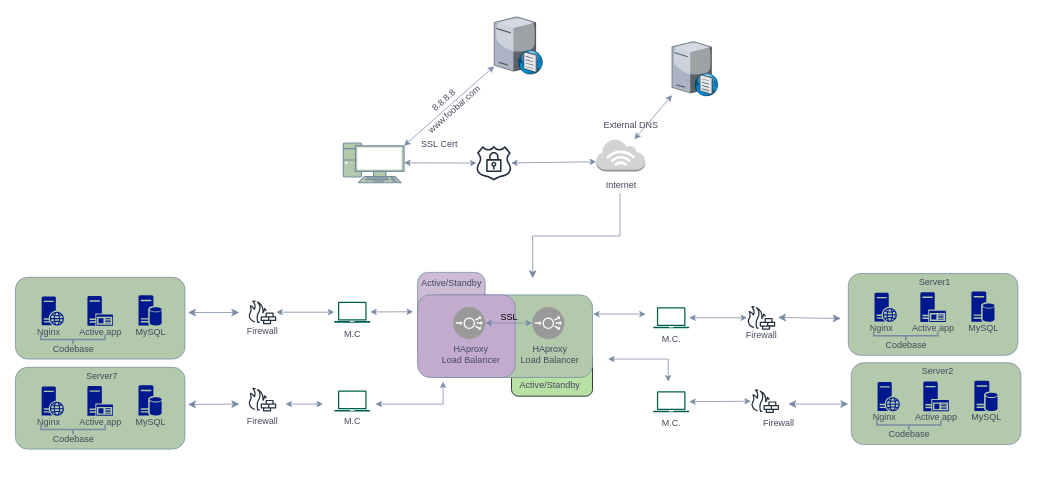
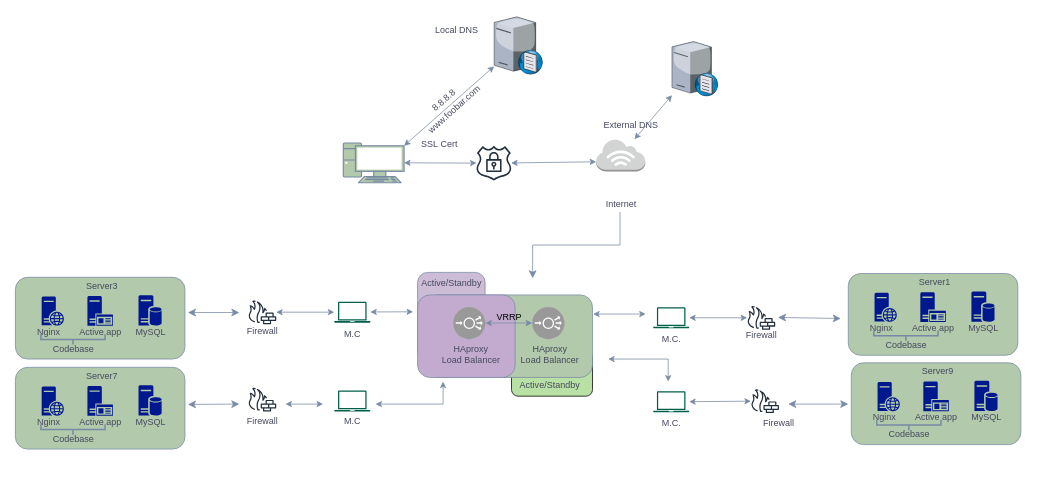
node "Local DNS": added
node "Internet": moved (620, 186) -> (620, 204)
node "Server3": added
node "SSL": label "SSL" -> "VRRP"
node "Server2": label "Server2" -> "Server9"
